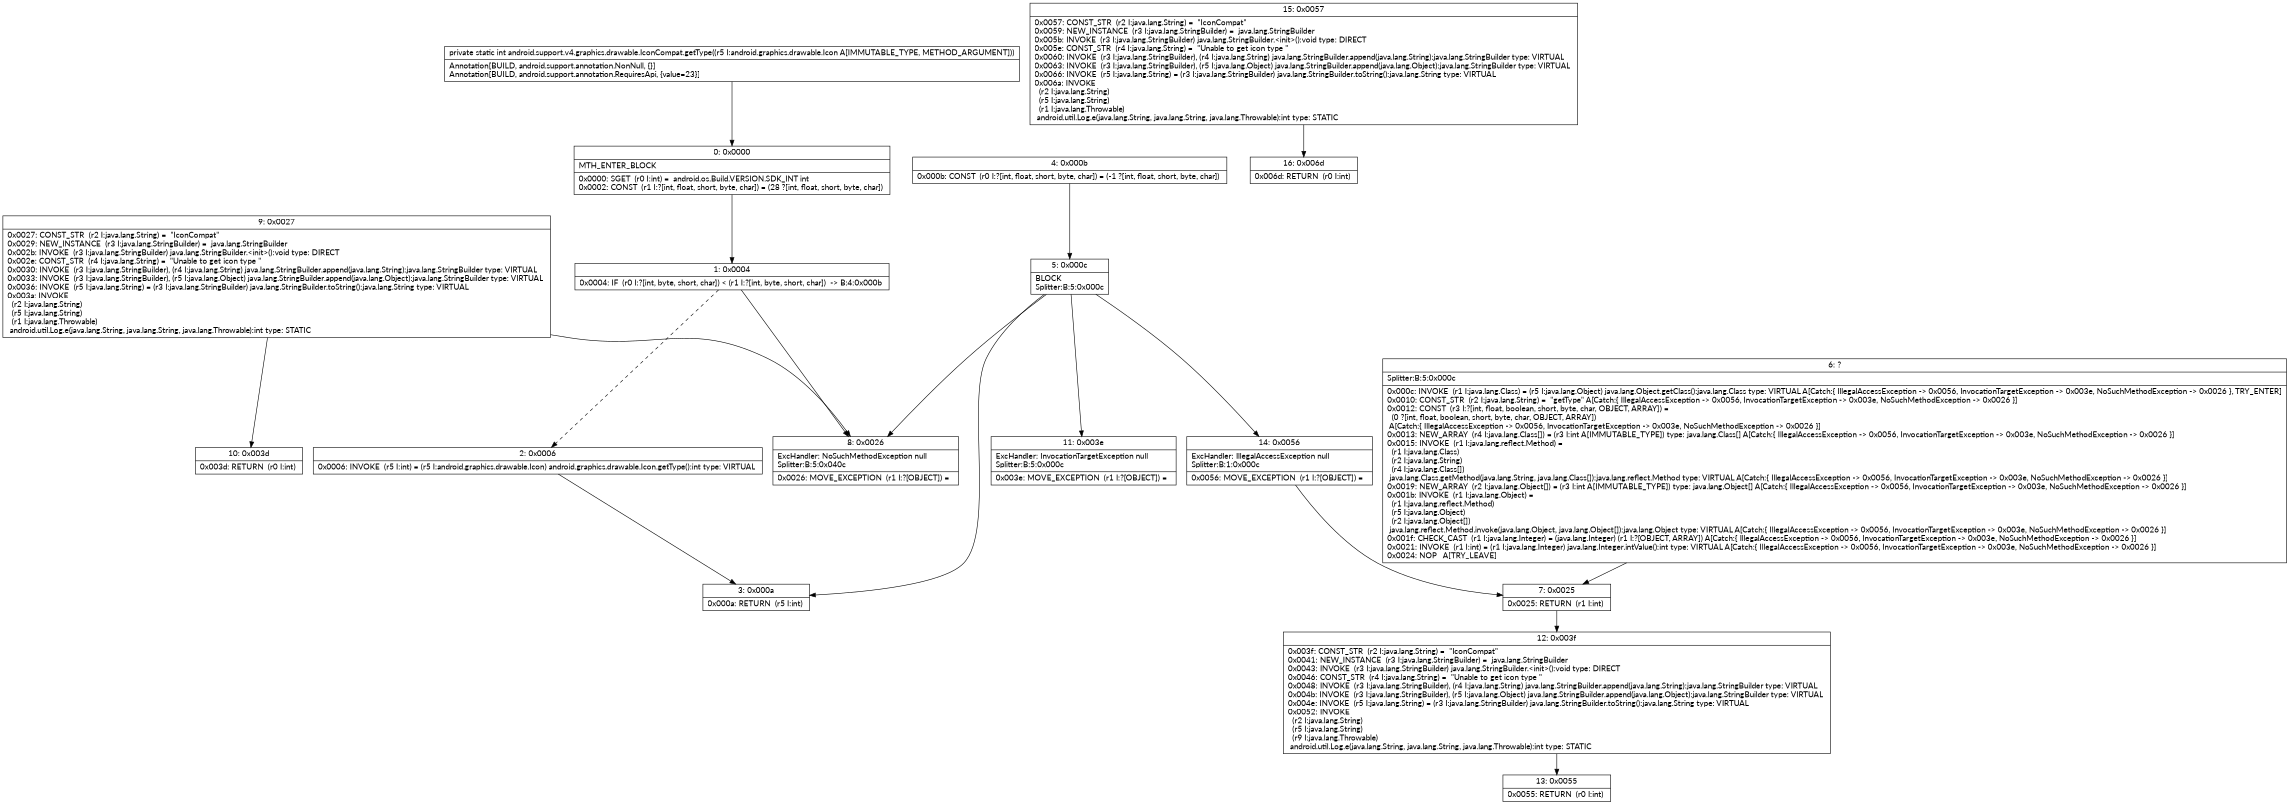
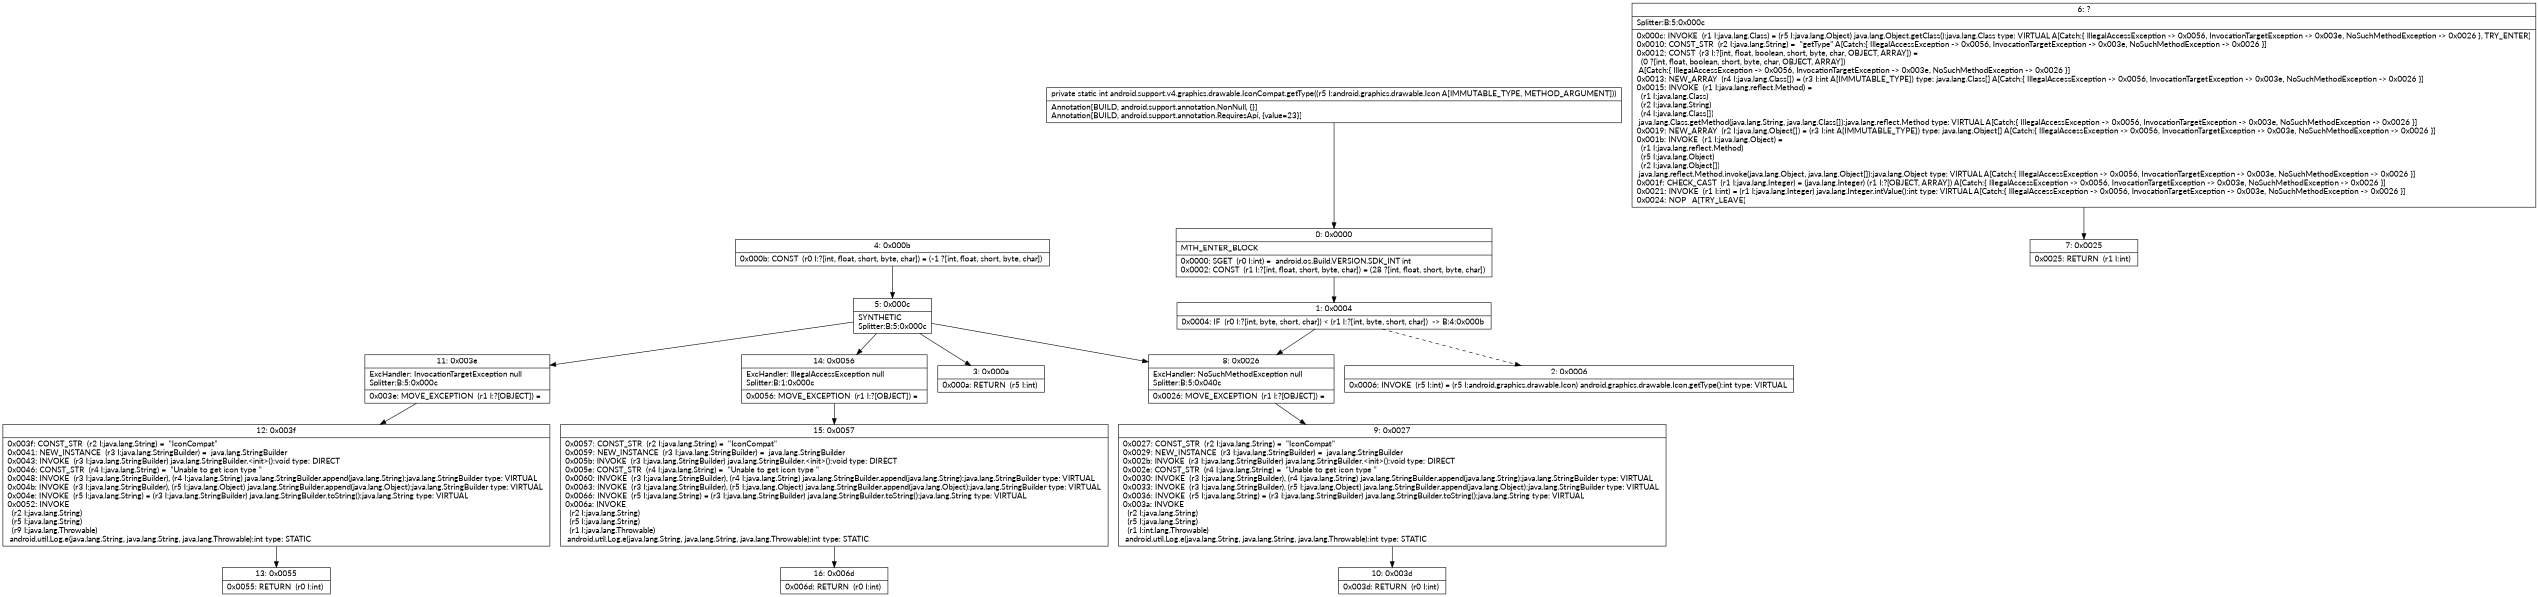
node "5: 0x000c": text "BLOCK" -> "SYNTHETIC"
node "9: 0x0027": text "(r1 I:java.lang.Throwable)" -> "(r1 I:int.lang.Throwable)"
edge "9: 0x0027" -> "8: 0x0026": reversed
edge "2: 0x0006" -> "3: 0x000a": removed
edge "14: 0x0056" -> "7: 0x0025": now "14: 0x0056" -> "15: 0x0057"
edge "7: 0x0025" -> "12: 0x003f": now "11: 0x003e" -> "12: 0x003f"
